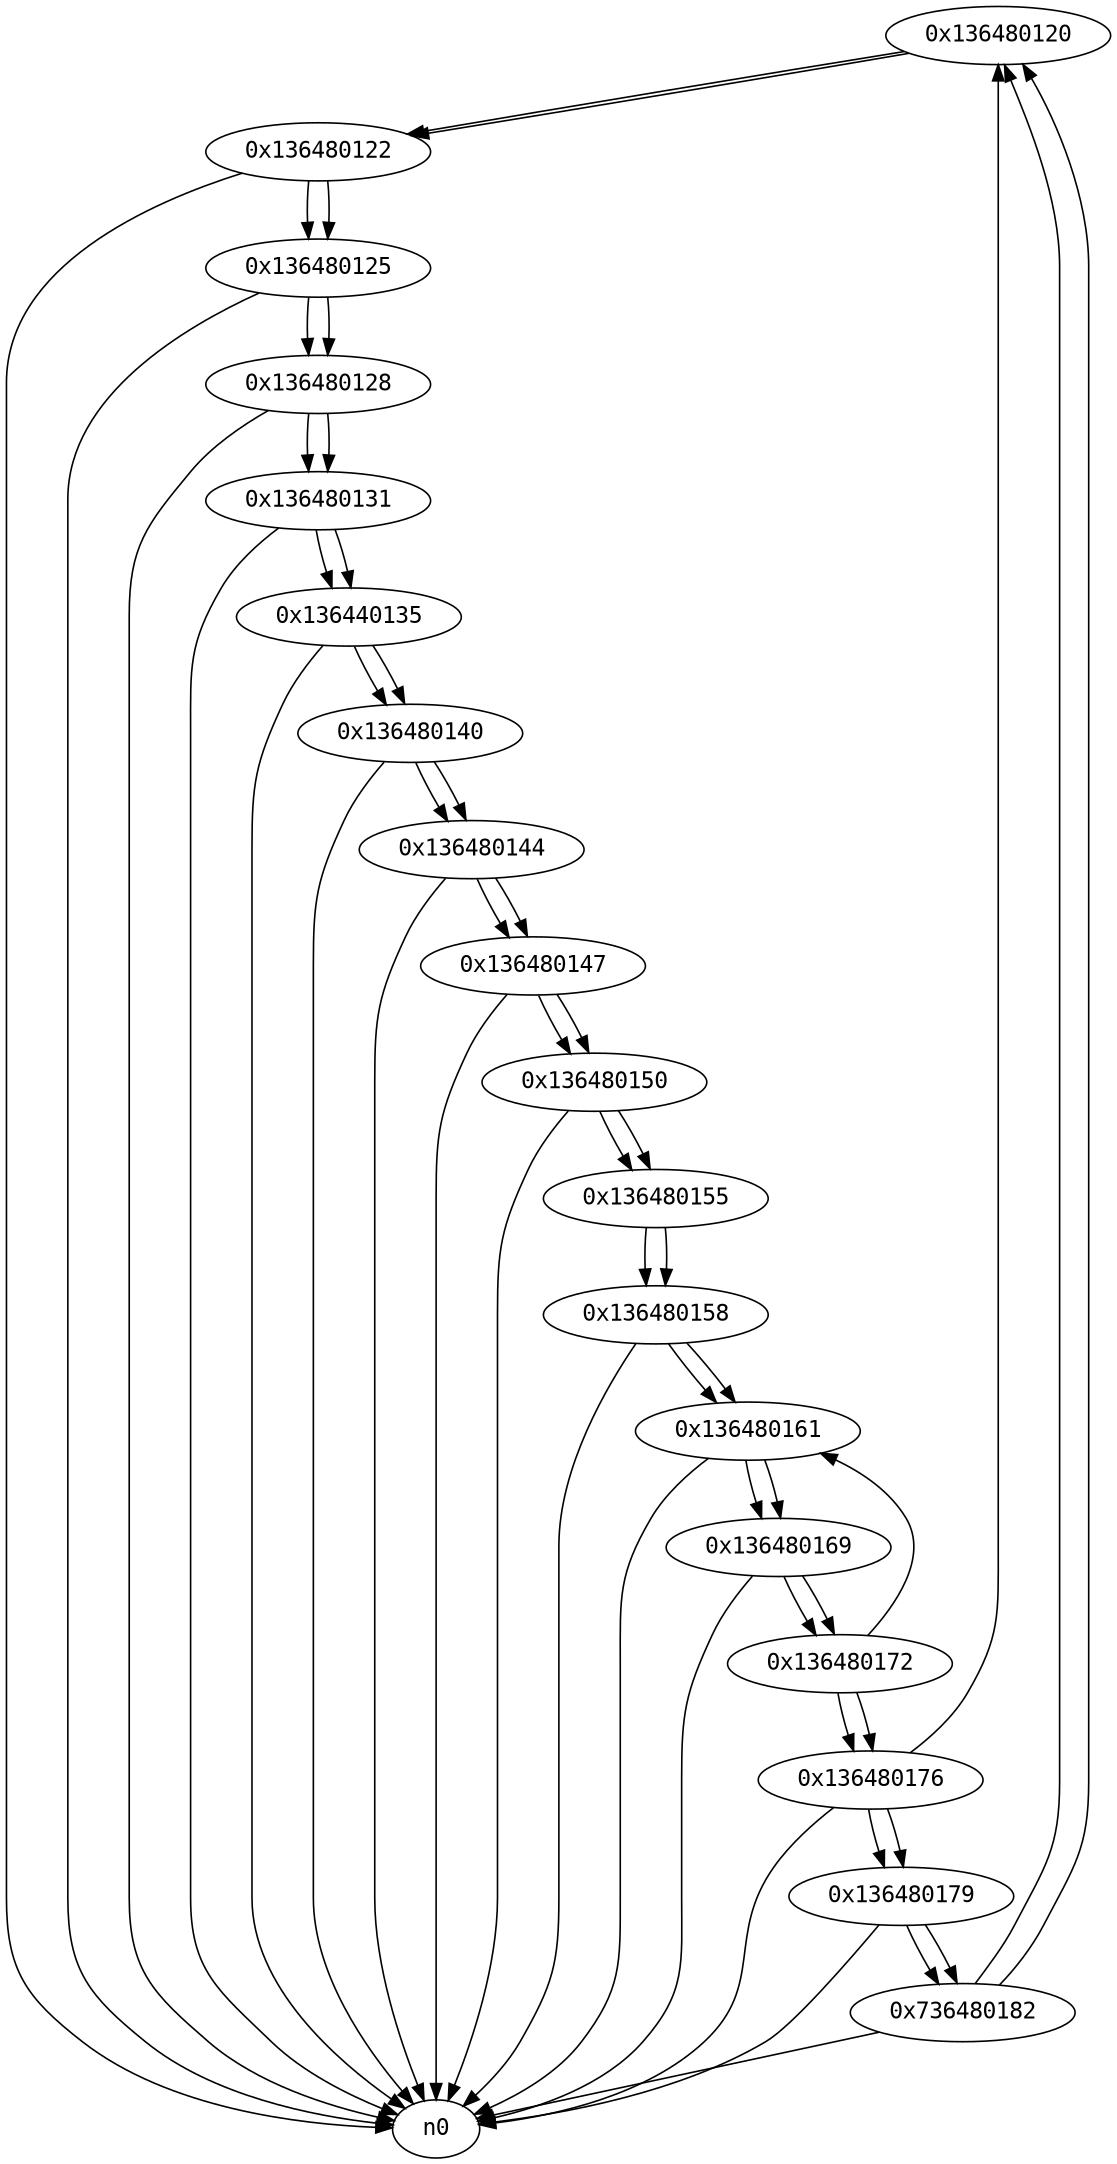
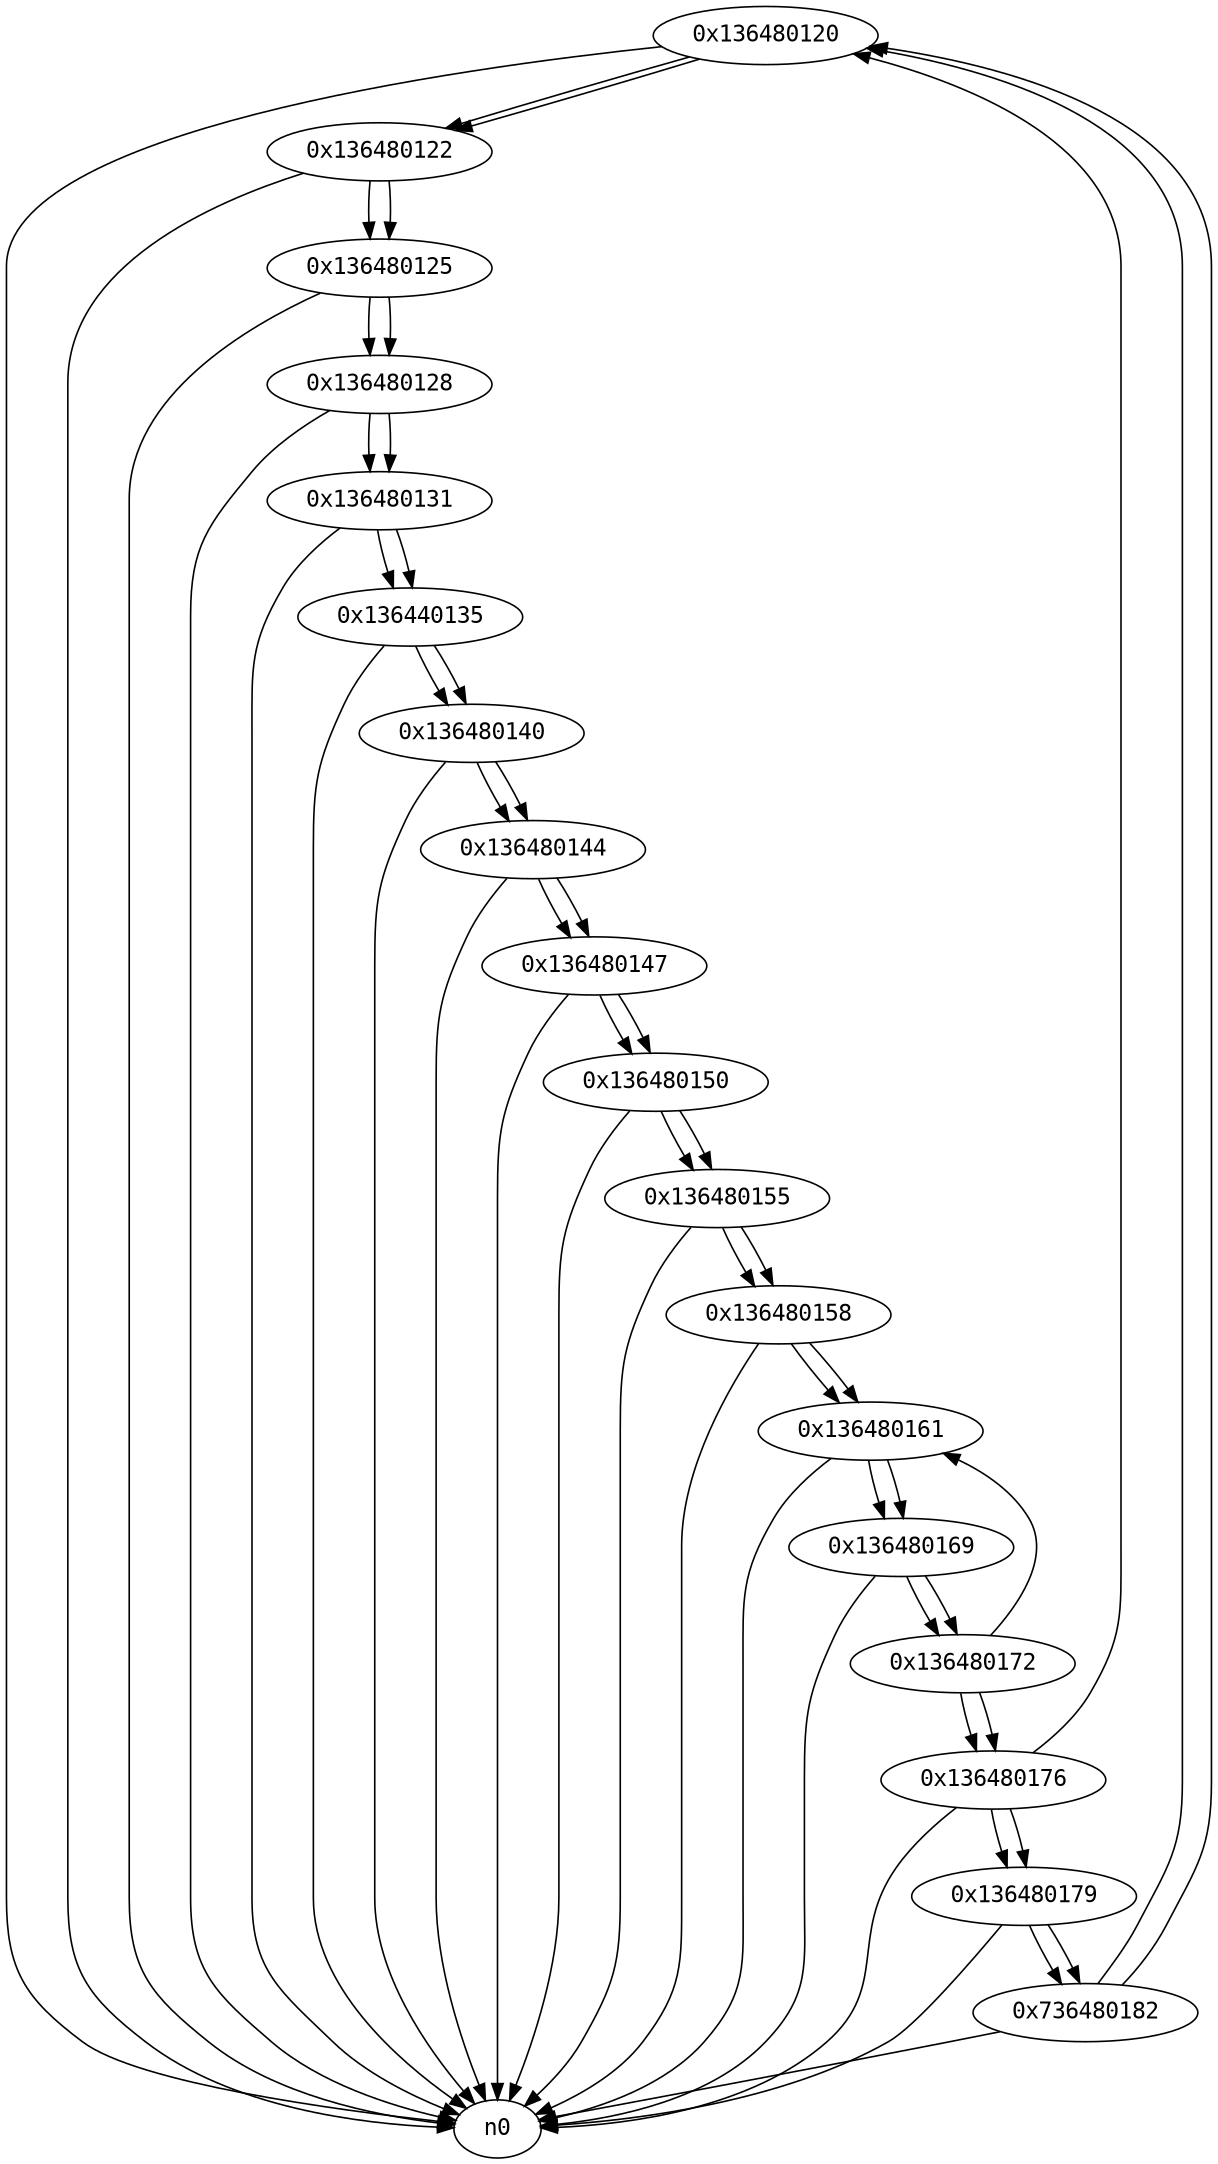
edge "0x136480120" -> "n0": added
edge "0x136480155" -> "n0": added
